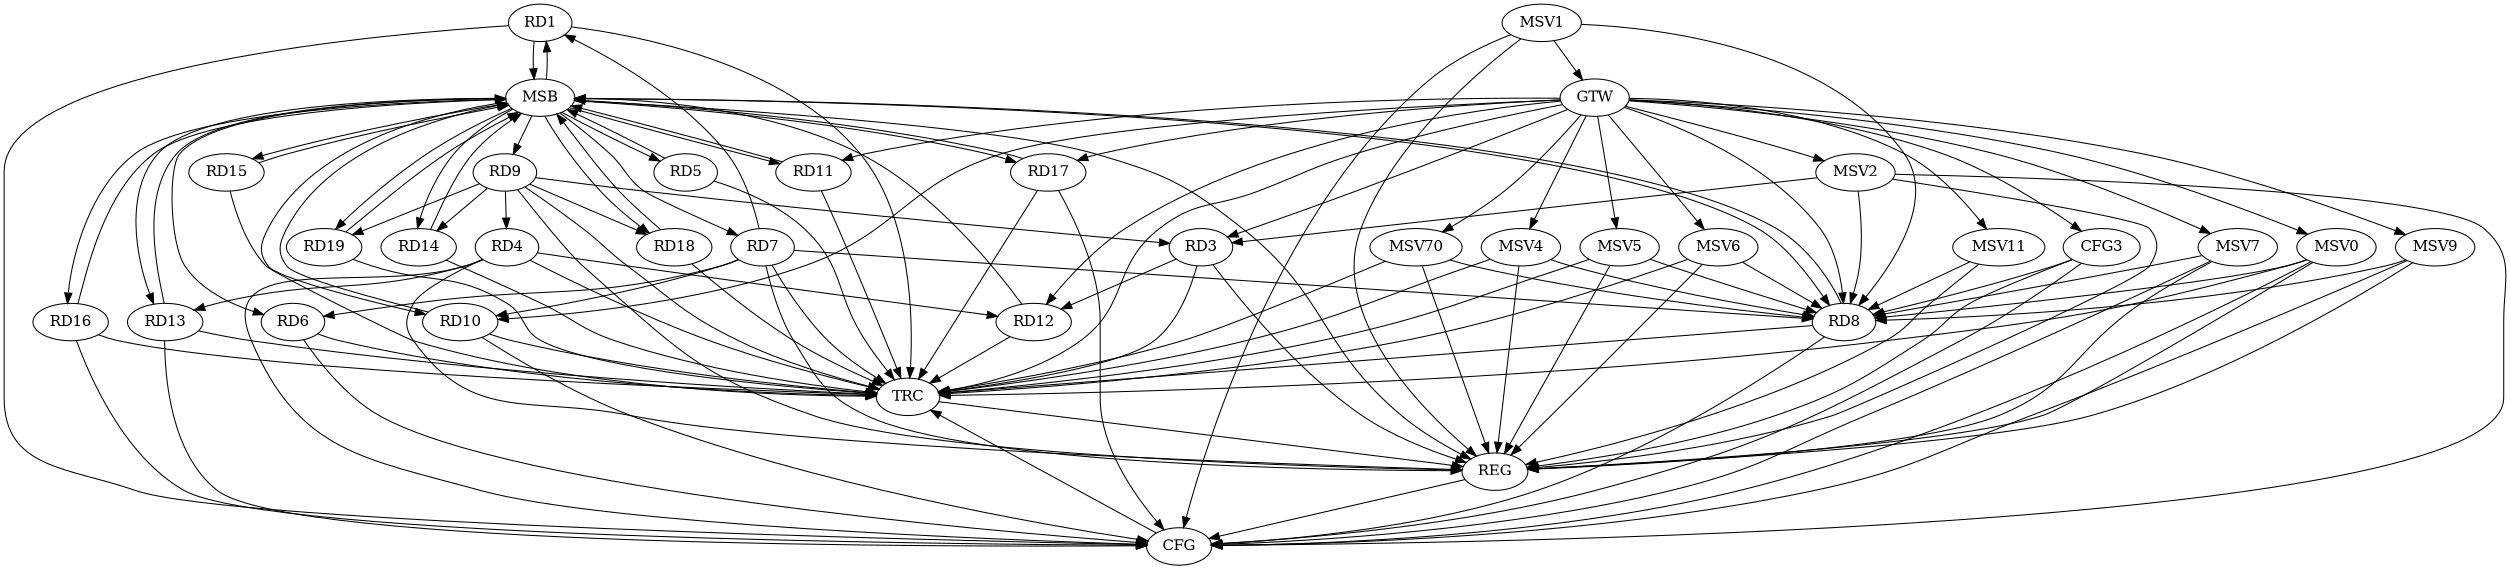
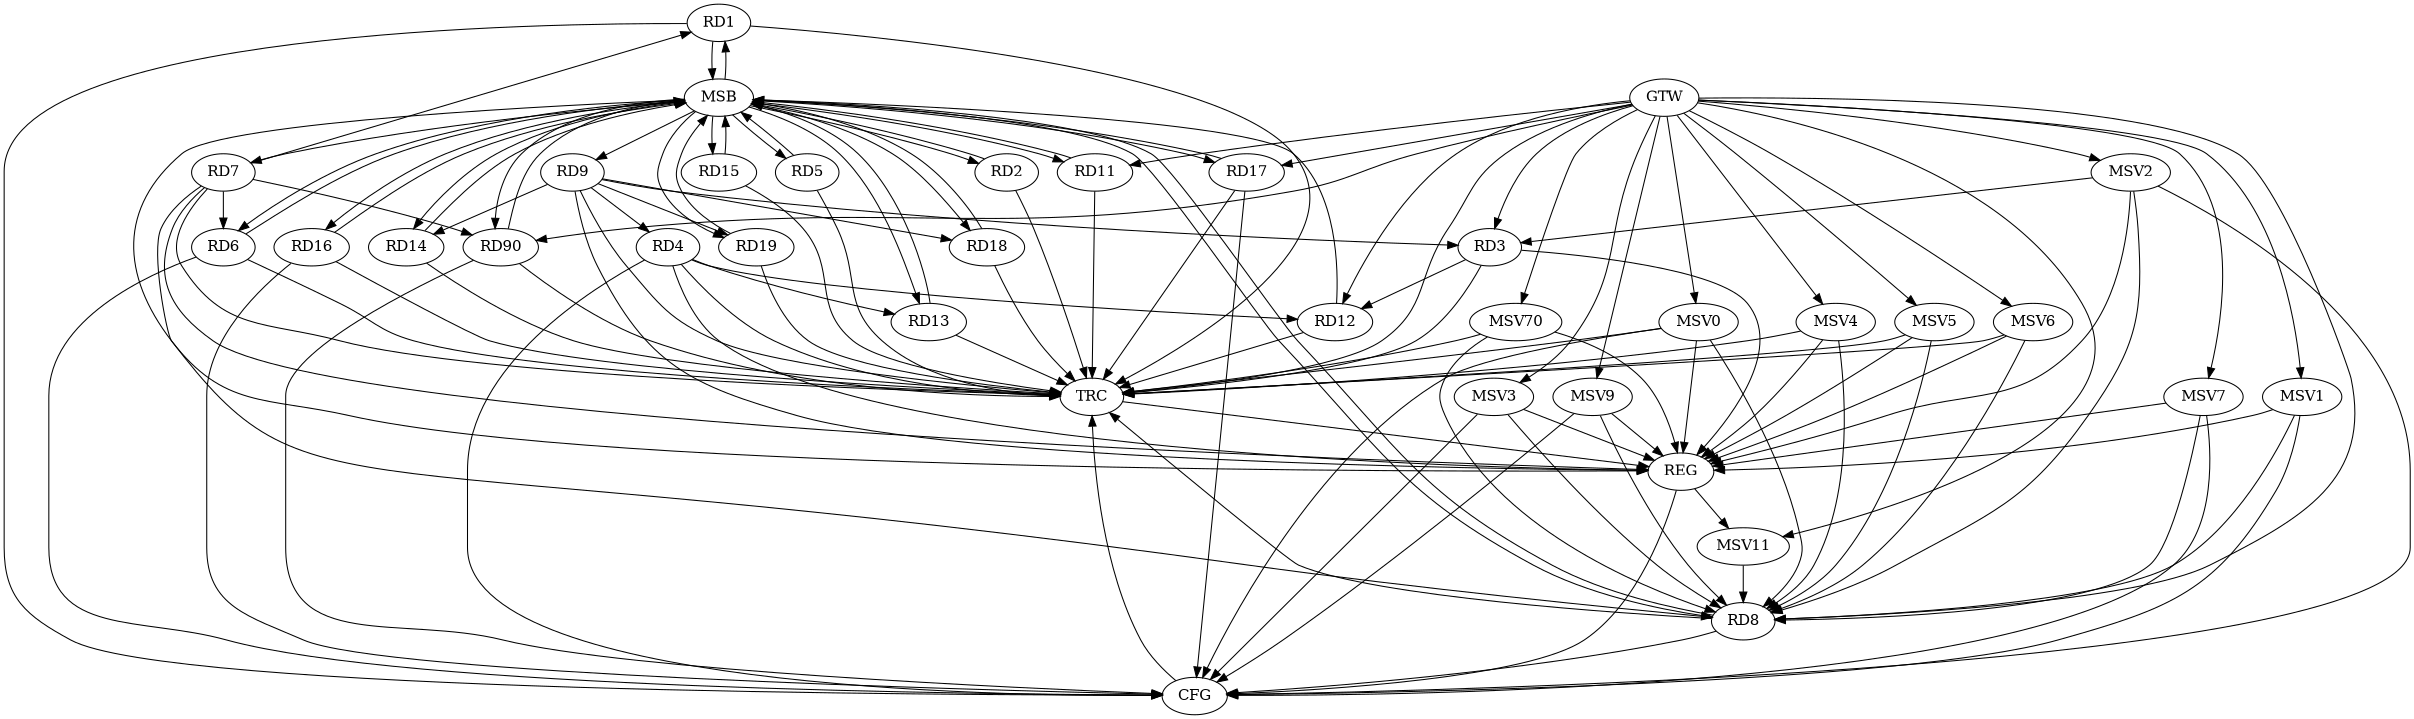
edge "MSV1" -> "GTW": reversed
edge "RD6" -> "MSB": added
node "RD2": added
node "CFG3": label "CFG3" -> "MSV3"
node "RD10": label "RD10" -> "RD90"
edge "MSV11" -> "REG": reversed
edge "RD13" -> "CFG": removed
